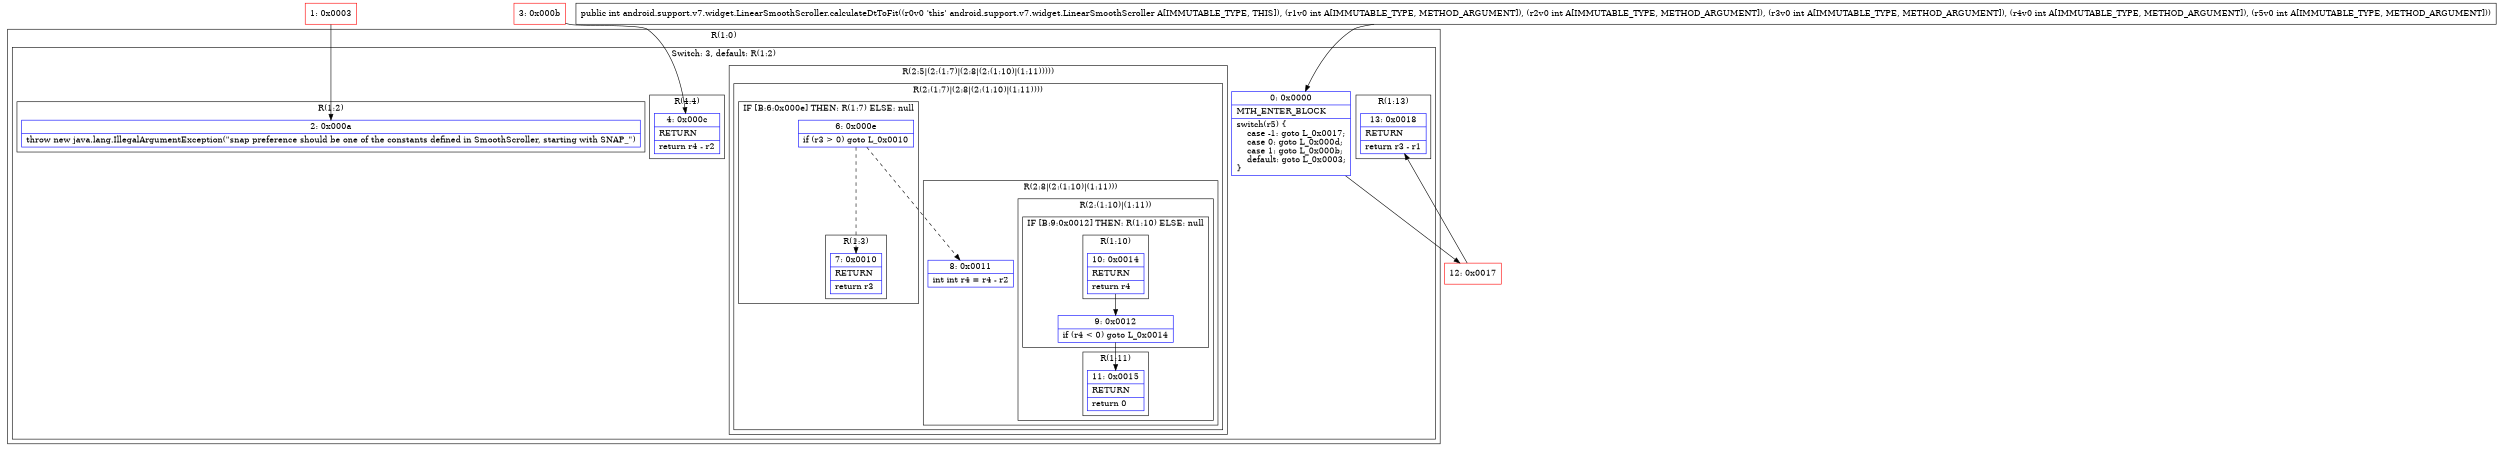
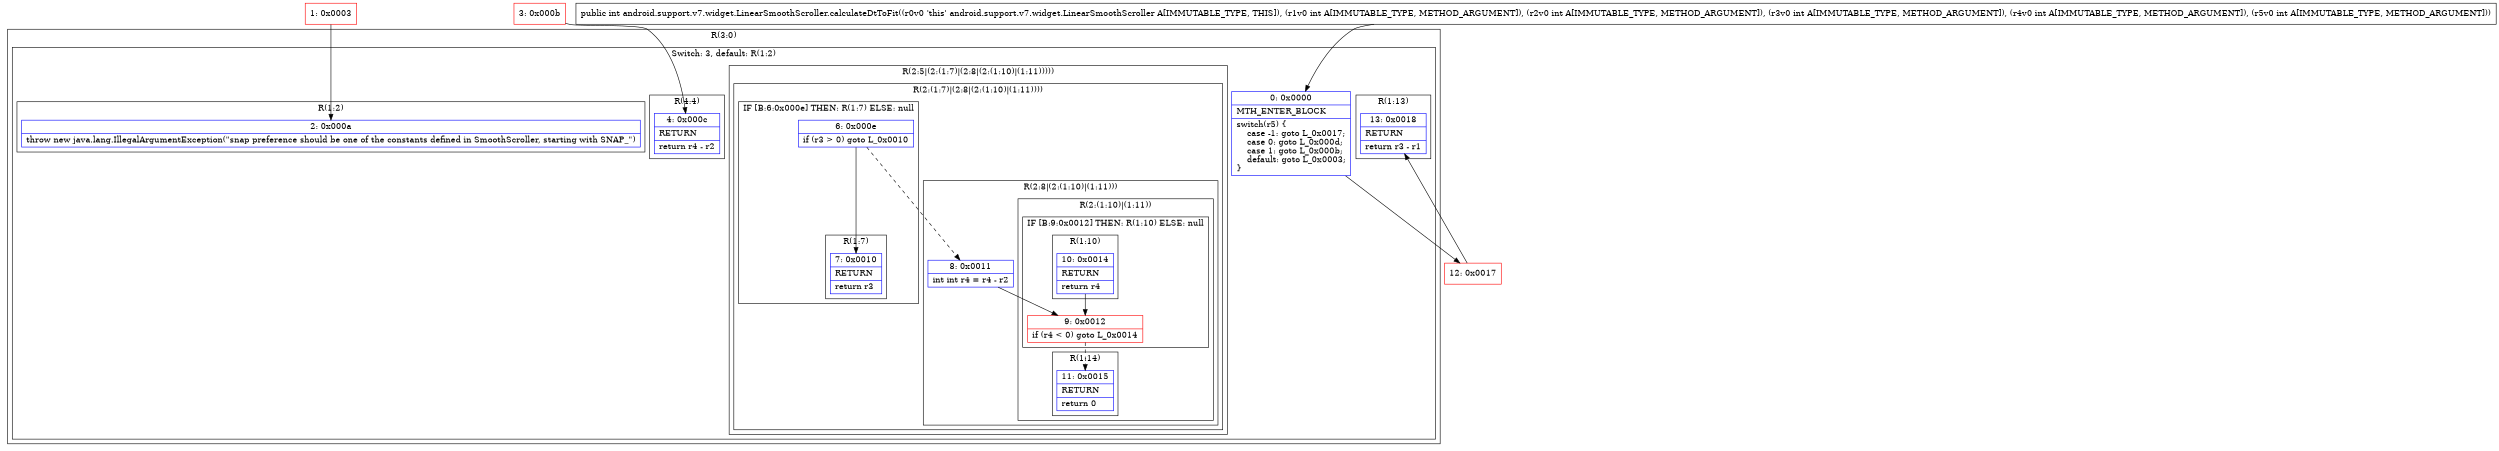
cluster "R(1:0)": label "R(1:0)" -> "R(3:0)"
edge "6: 0x000e" -> "7: 0x0010": style dashed -> solid
cluster "R(1:3)": label "R(1:3)" -> "R(1:7)"
edge "8: 0x0011" -> "9: 0x0012": added
node "9: 0x0012": color blue -> red
edge "9: 0x0012" -> "11: 0x0015": style solid -> dashed
cluster "R(1:11)": label "R(1:11)" -> "R(1:14)"
